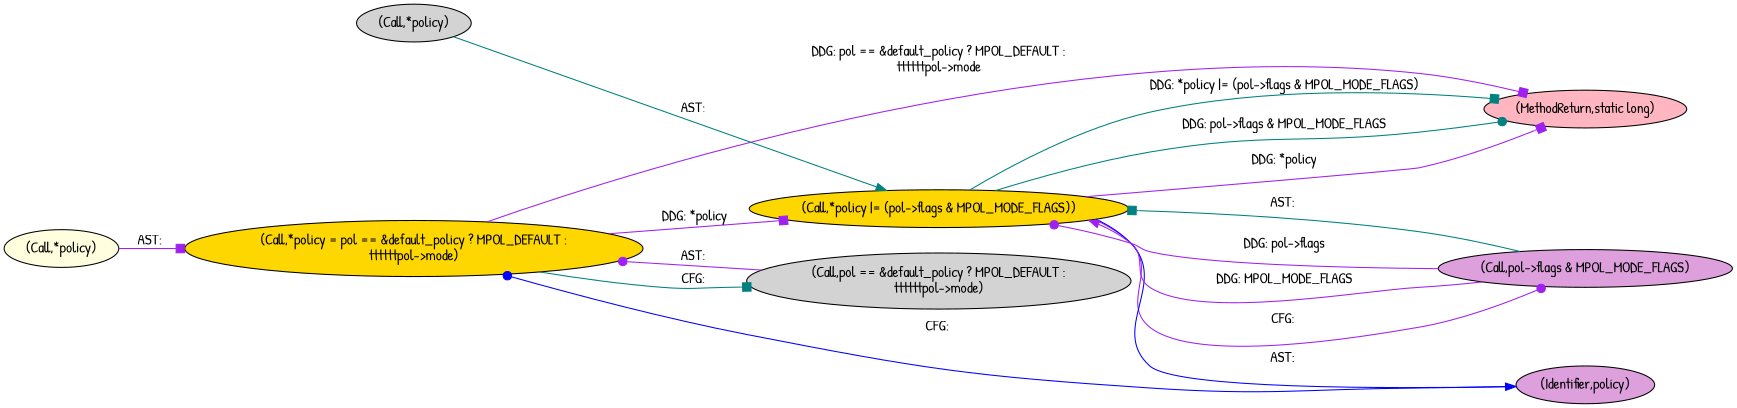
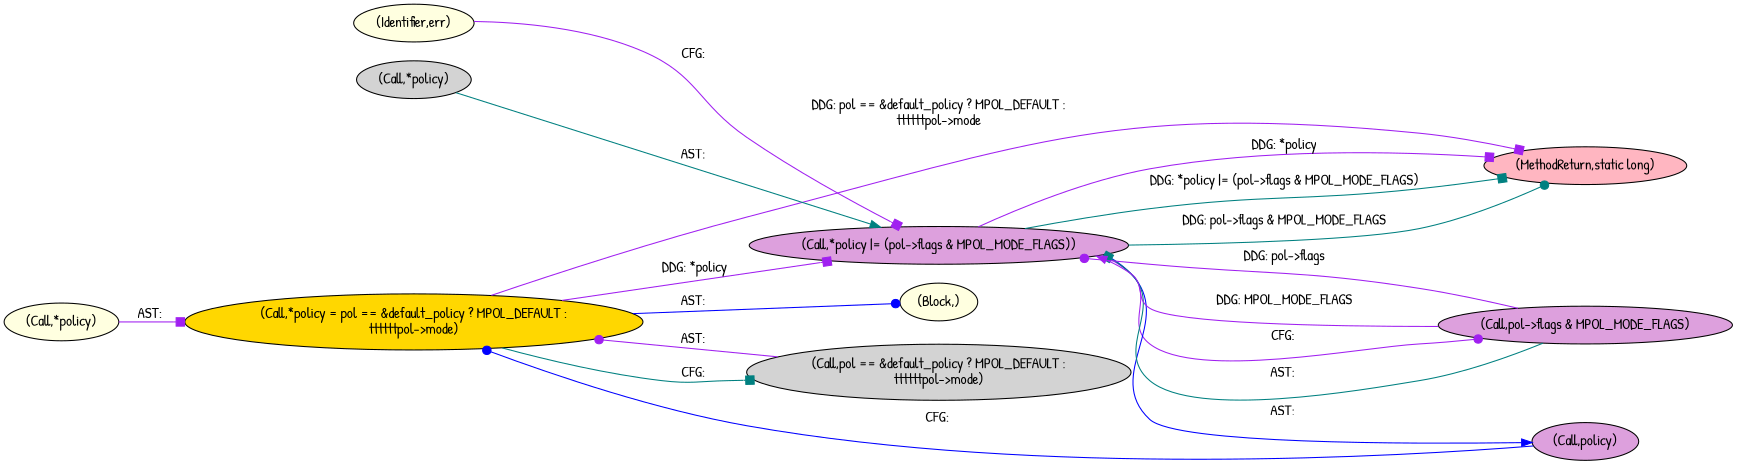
node "(Identifier,err)": added
node "(Call,*policy |= (pol->flags & MPOL_MODE_FLAGS))": fillcolor gold -> plum
node "(Block,)": added
node "(Identifier,policy)": label "(Identifier,policy)" -> "(Call,policy)"
